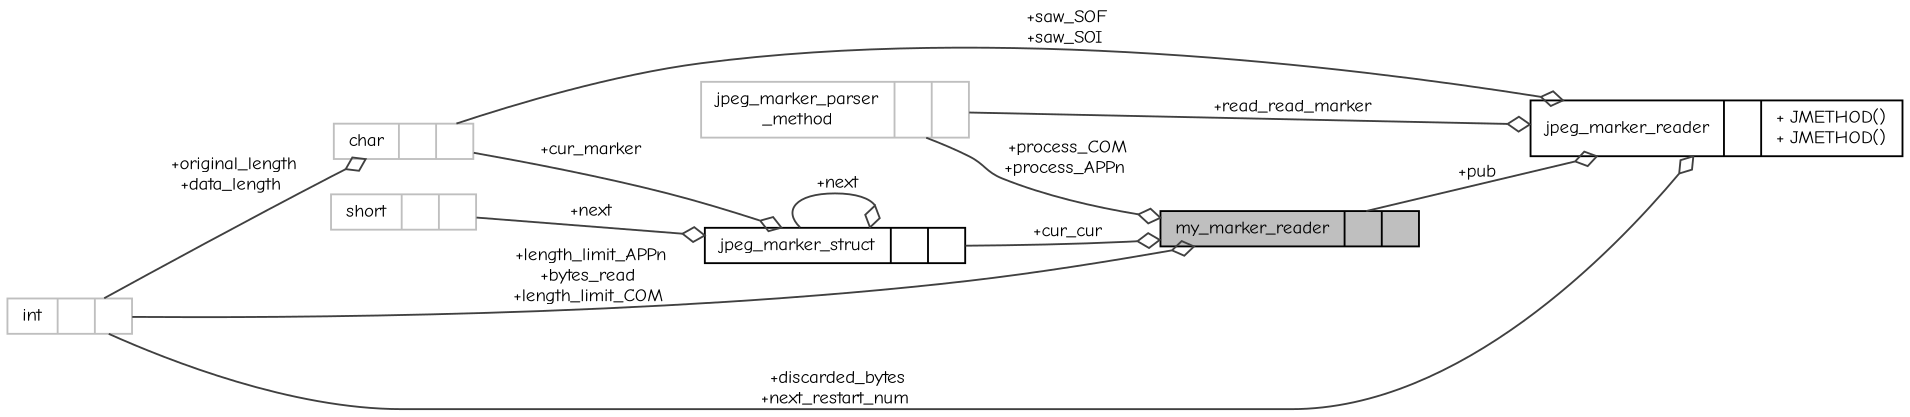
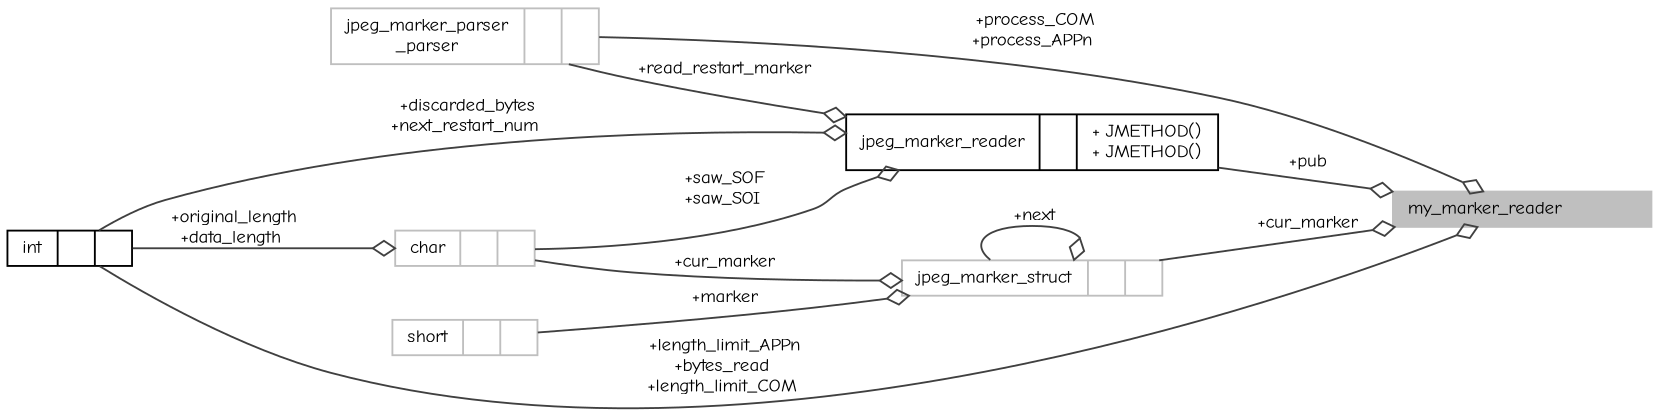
edge "jpeg_marker_parser" -> "jpeg_marker_reader": label " +read_read_marker" -> " +read_restart_marker"
node "jpeg_marker_parser": text "_method" -> "_parser"
edge "my_marker_reader" -> "jpeg_marker_reader": reversed
edge "short" -> "jpeg_marker_struct": label " +next" -> " +marker"
node "my_marker_reader": color black -> grey75
edge "jpeg_marker_struct" -> "my_marker_reader": label " +cur_cur" -> " +cur_marker"
node "jpeg_marker_struct": color black -> grey75
node "int": color grey75 -> black
